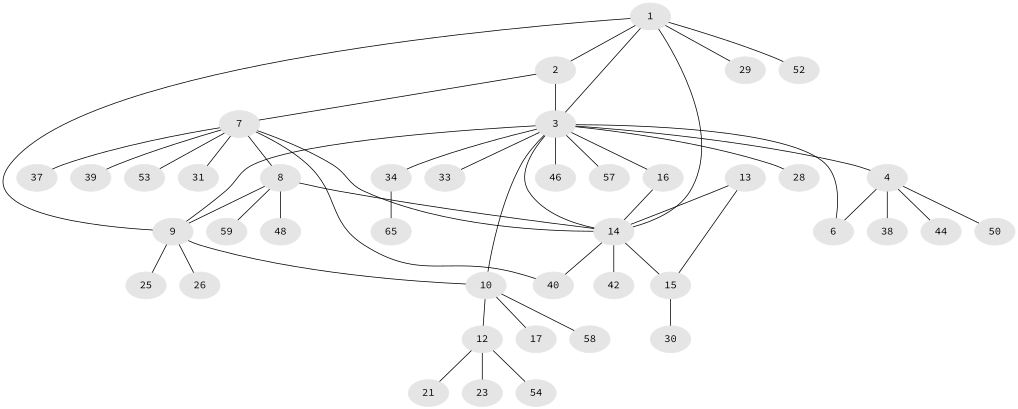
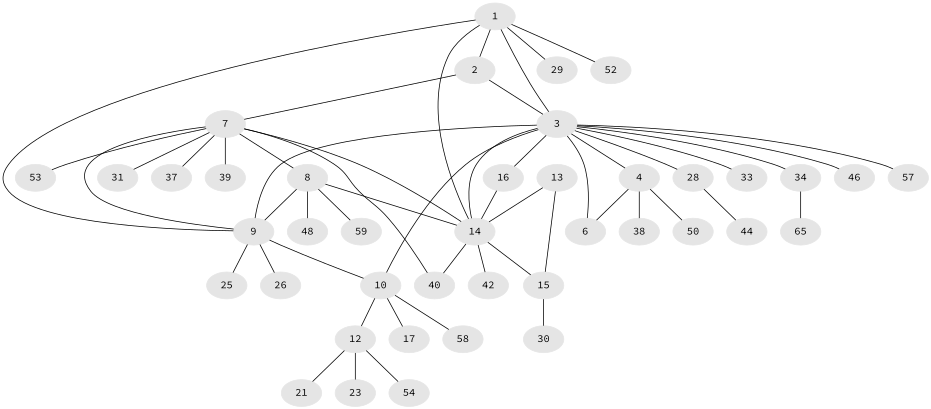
edge "7" -- "9": added
edge "4" -- "44": now "28" -- "44"
